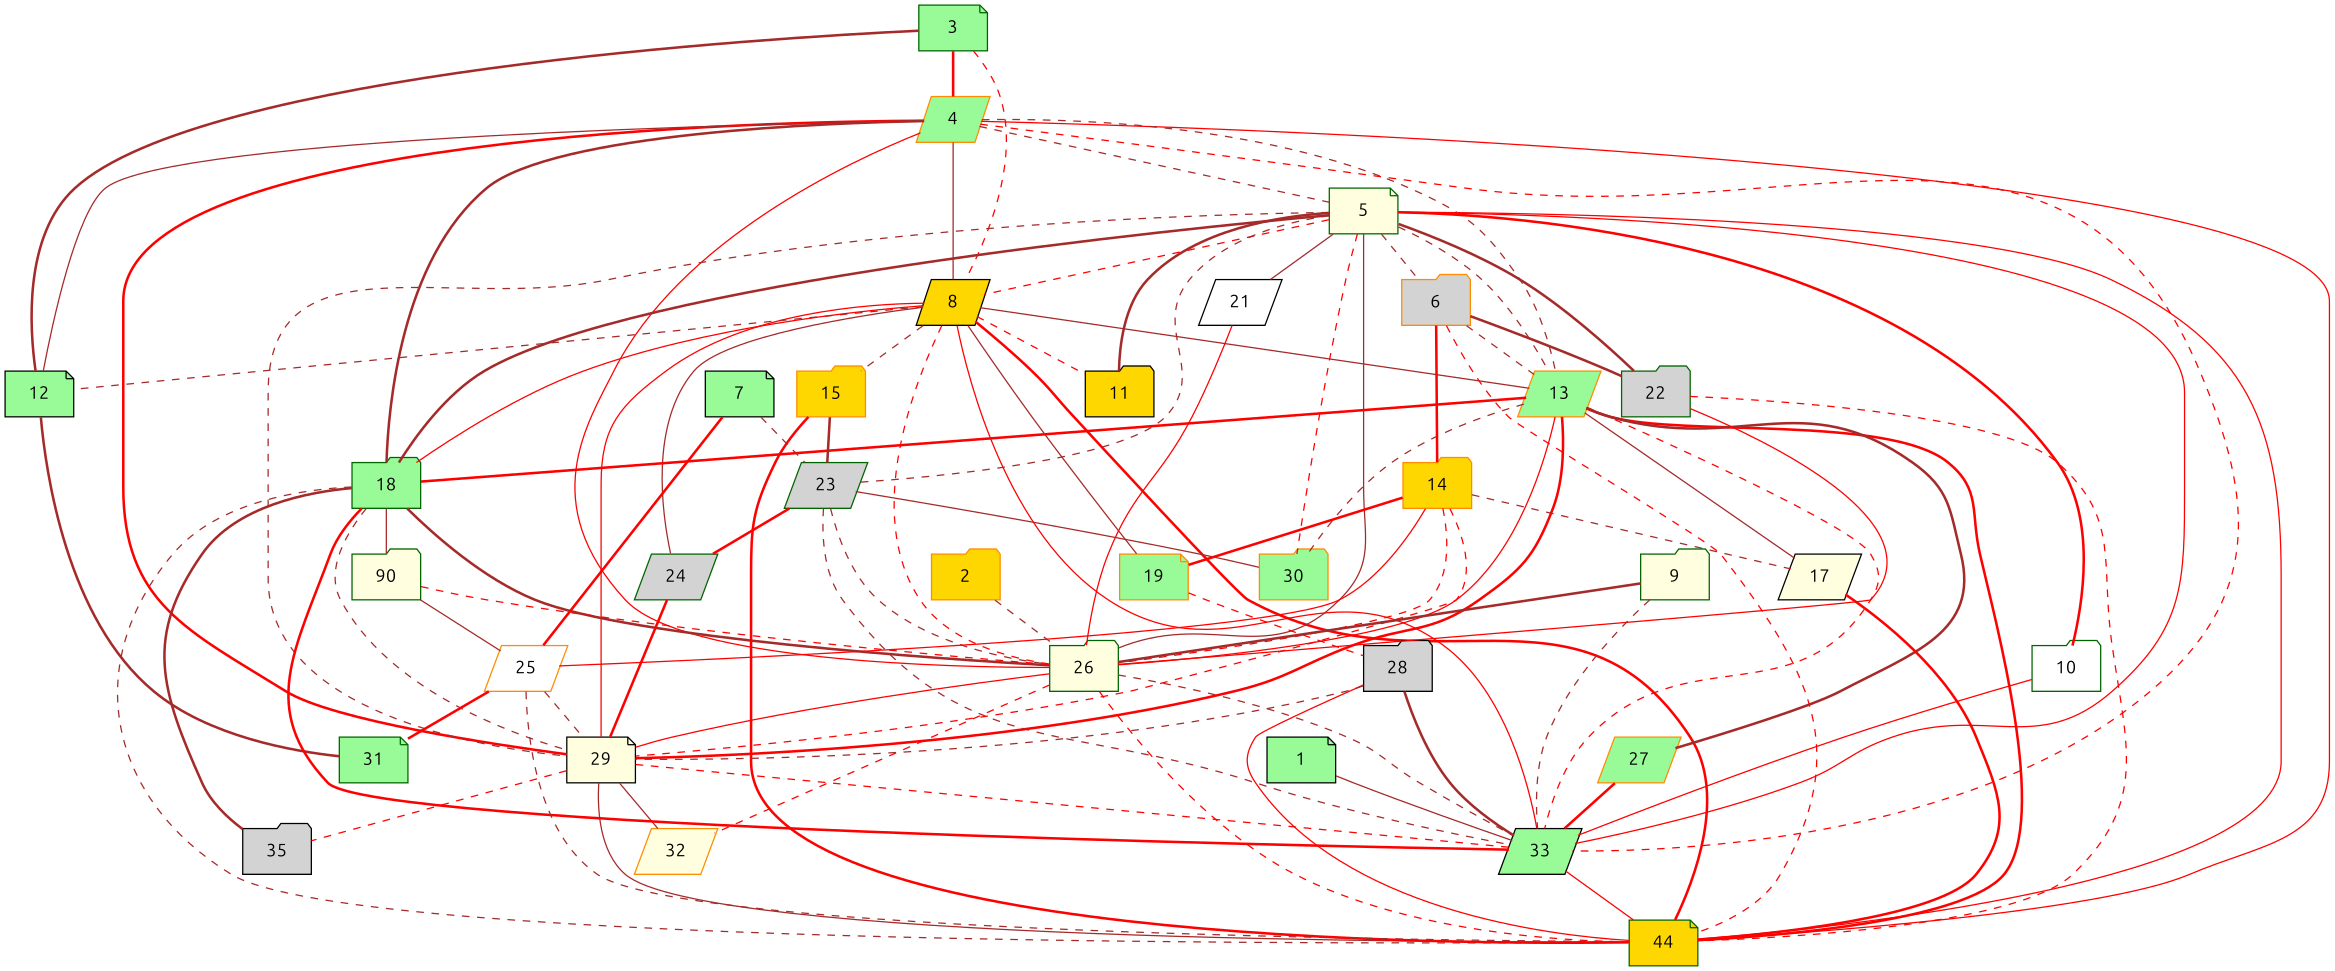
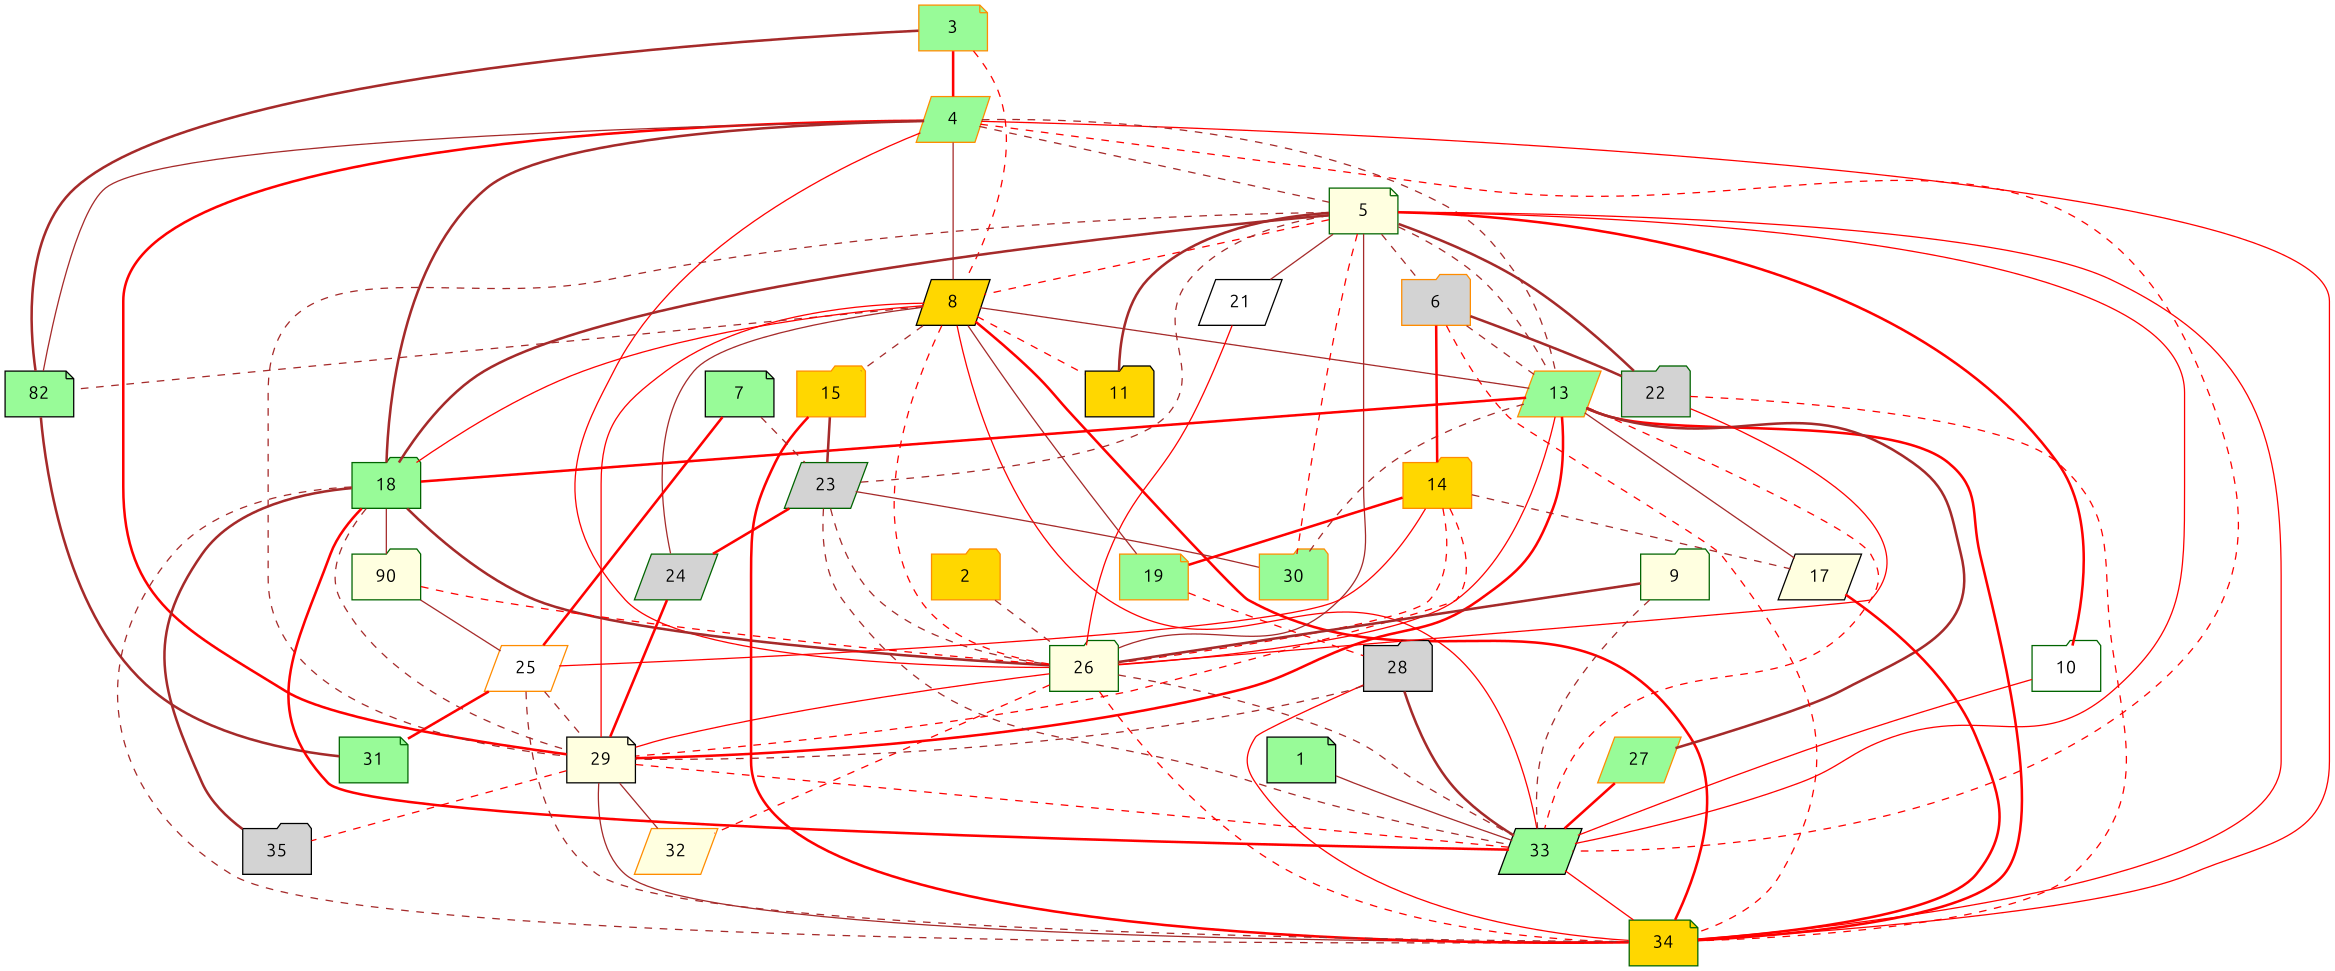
node "3": color darkgreen -> darkorange
node "12": label "12" -> "82"
node "44": label "44" -> "34"
